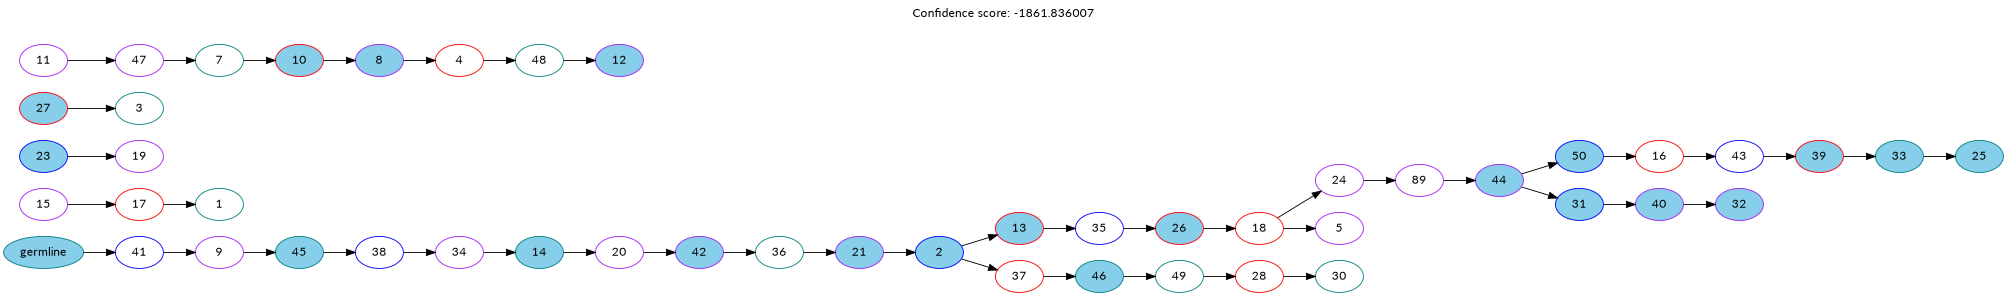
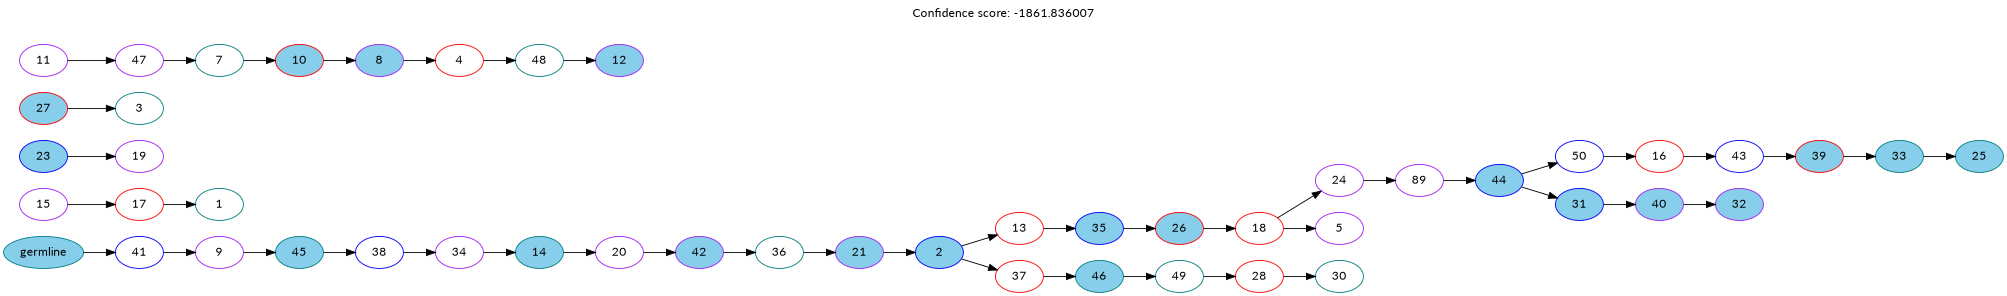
node "50": fillcolor skyblue -> white
node "44": color purple -> blue
node "13": fillcolor skyblue -> white
node "35": fillcolor white -> skyblue
